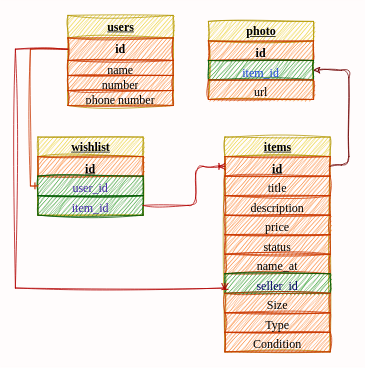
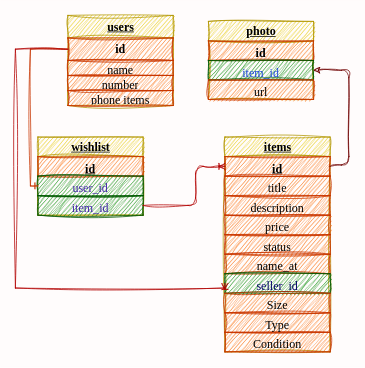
node "phone number": label "phone number" -> "phone items"
